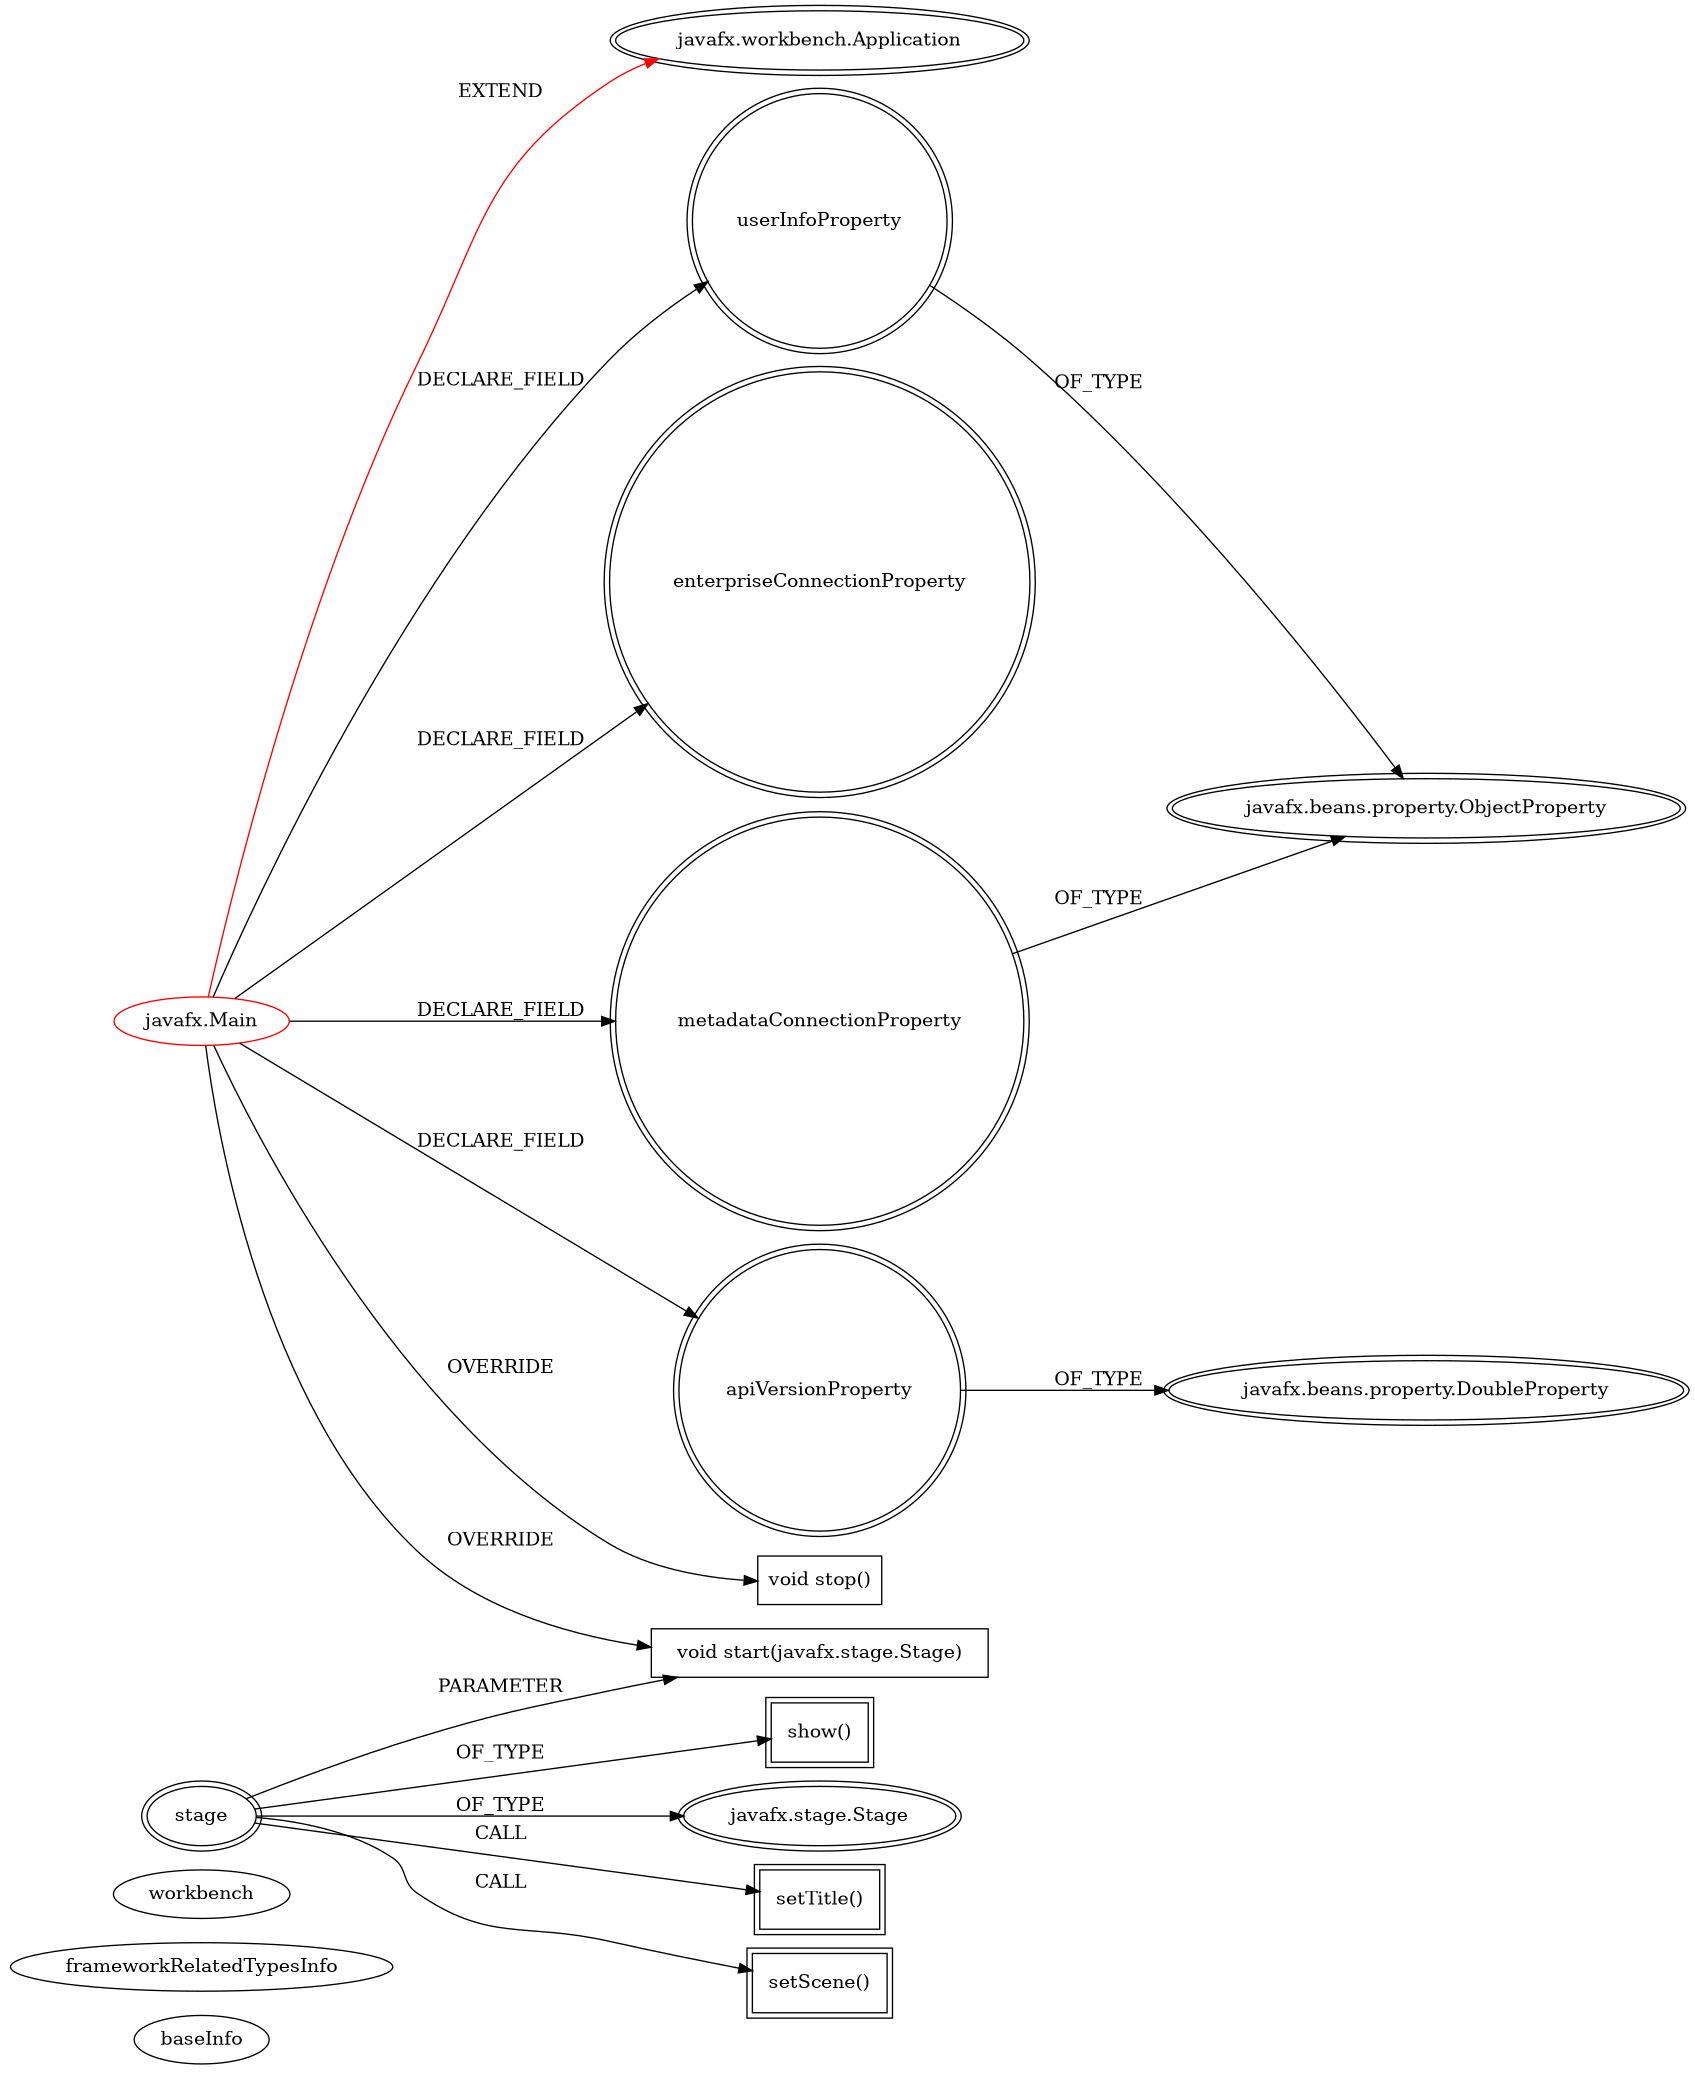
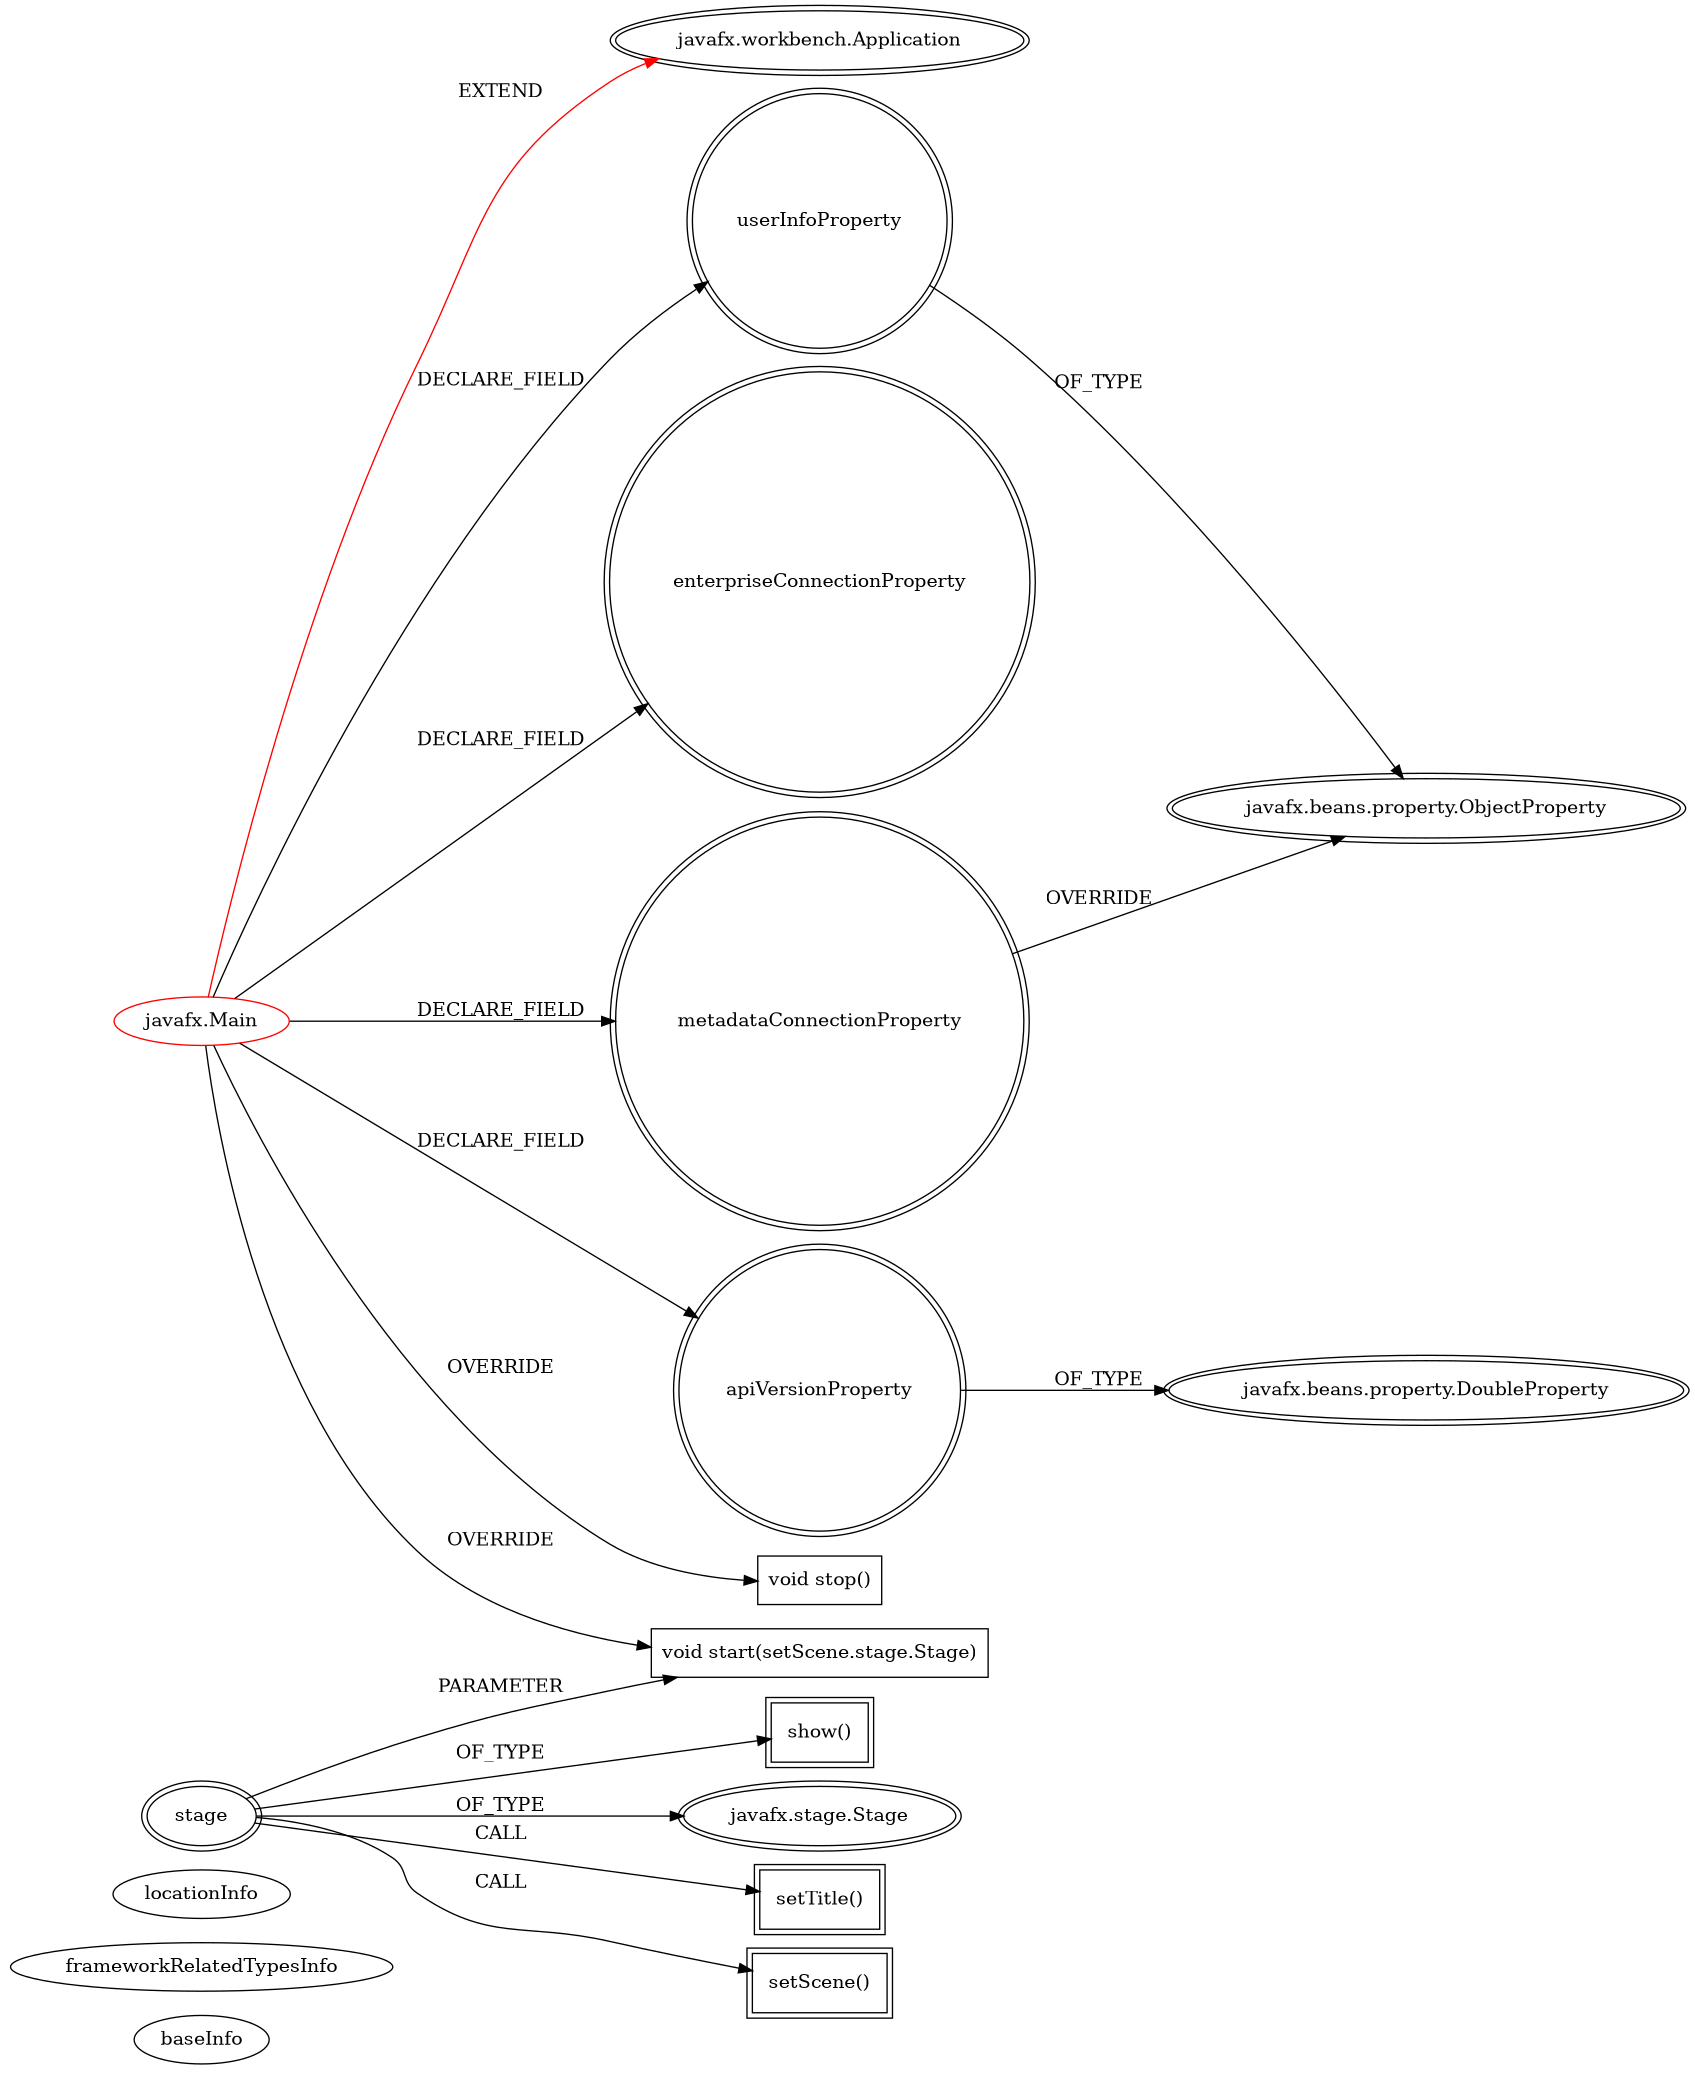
edge "metadataConnectionProperty" -> "javafx.beans.property.ObjectProperty": label "OF_TYPE" -> "OVERRIDE"
node "void start(javafx.stage.Stage)": label "void start(javafx.stage.Stage)" -> "void start(setScene.stage.Stage)"
node "workbench": label "workbench" -> "locationInfo"
